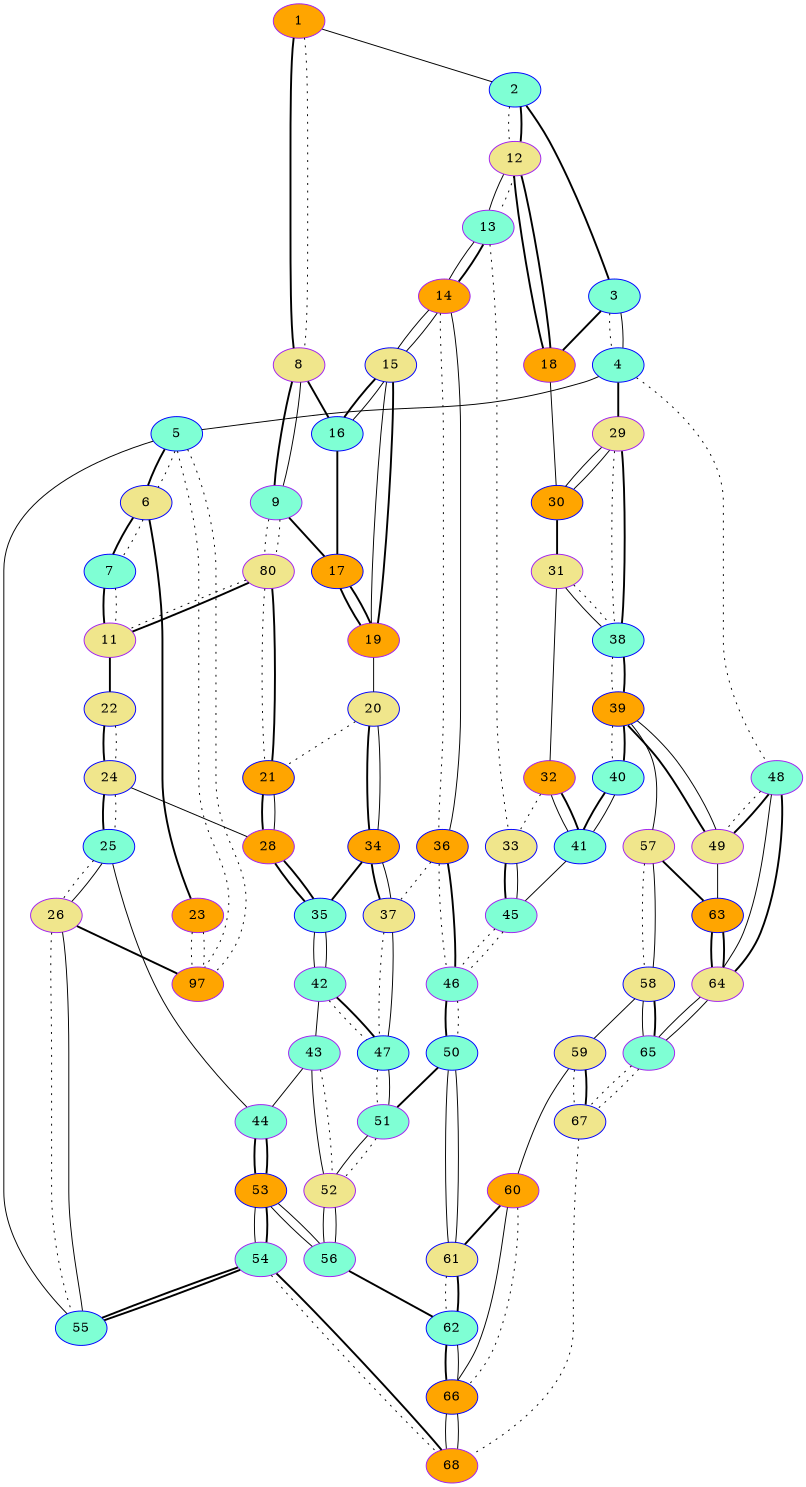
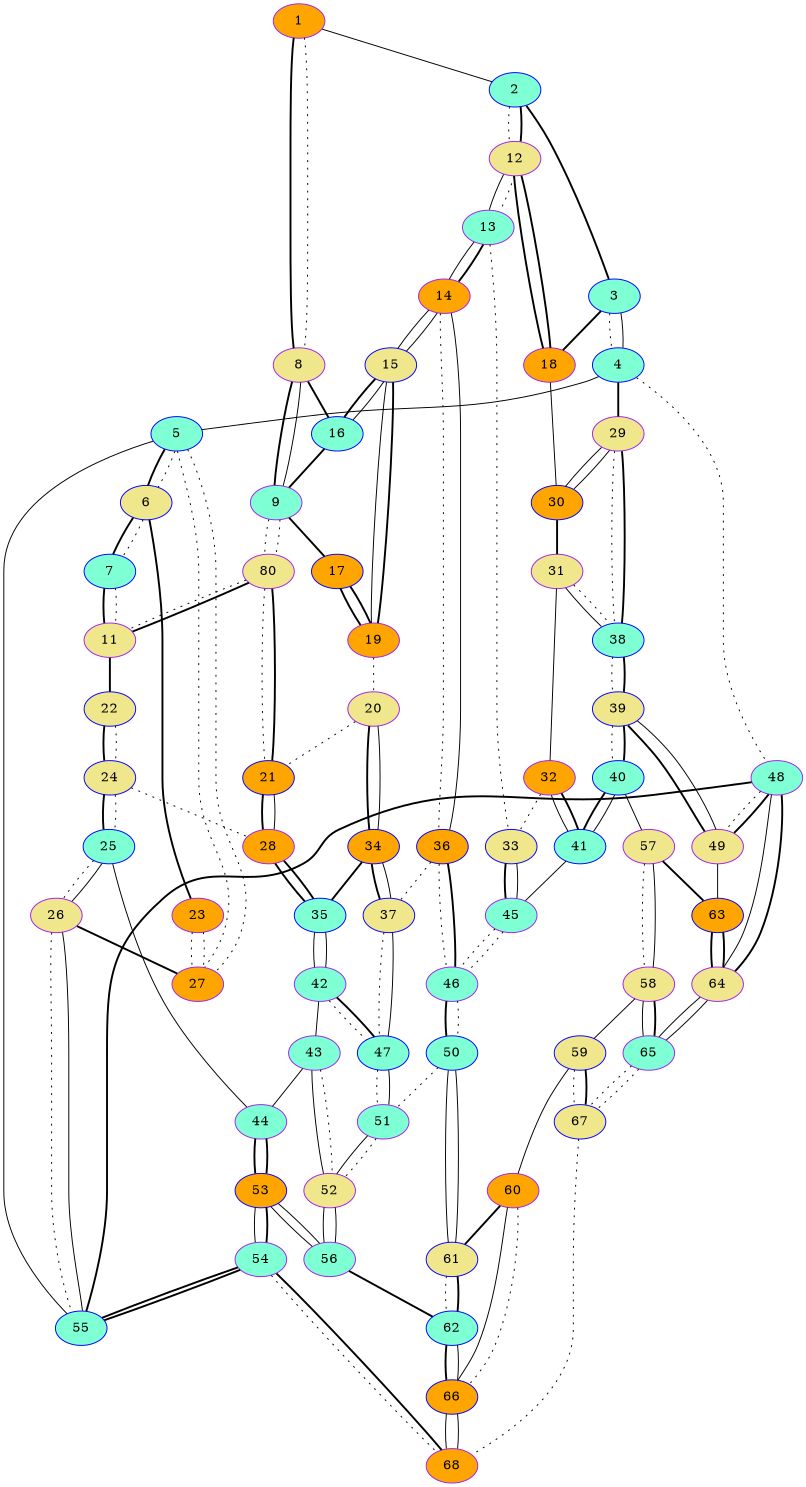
edge "16" -- "17": now "16" -- "9"
edge "19" -- "20": style solid -> dotted
node "20": color blue -> purple
node "39": fillcolor orange -> khaki
edge "39" -- "57": now "40" -- "57"
edge "24" -- "28": style solid -> dotted
edge "48" -- "55": added
node "97": label "97" -> "27"
node "58": color blue -> purple
edge "50" -- "51": style bold -> dotted
